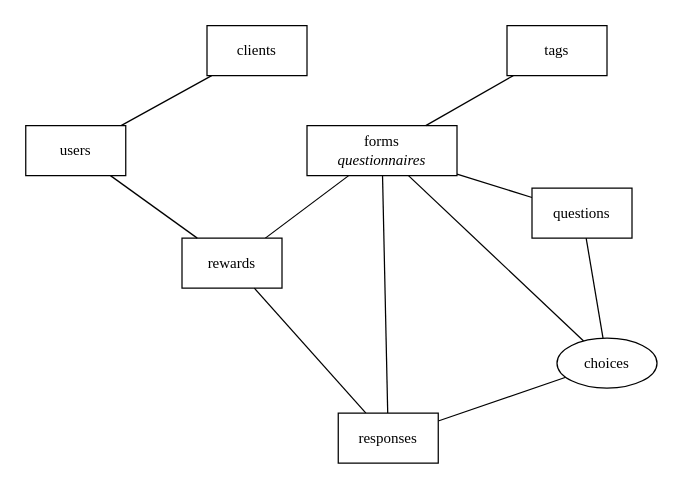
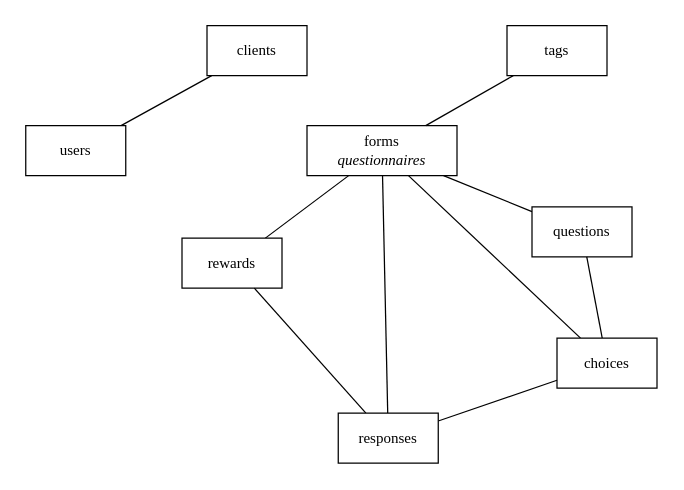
edge "users" -- "rewards": removed
node "questions": moved (582, 213) -> (582, 232)
node "choices": shape ellipse -> rectangle
